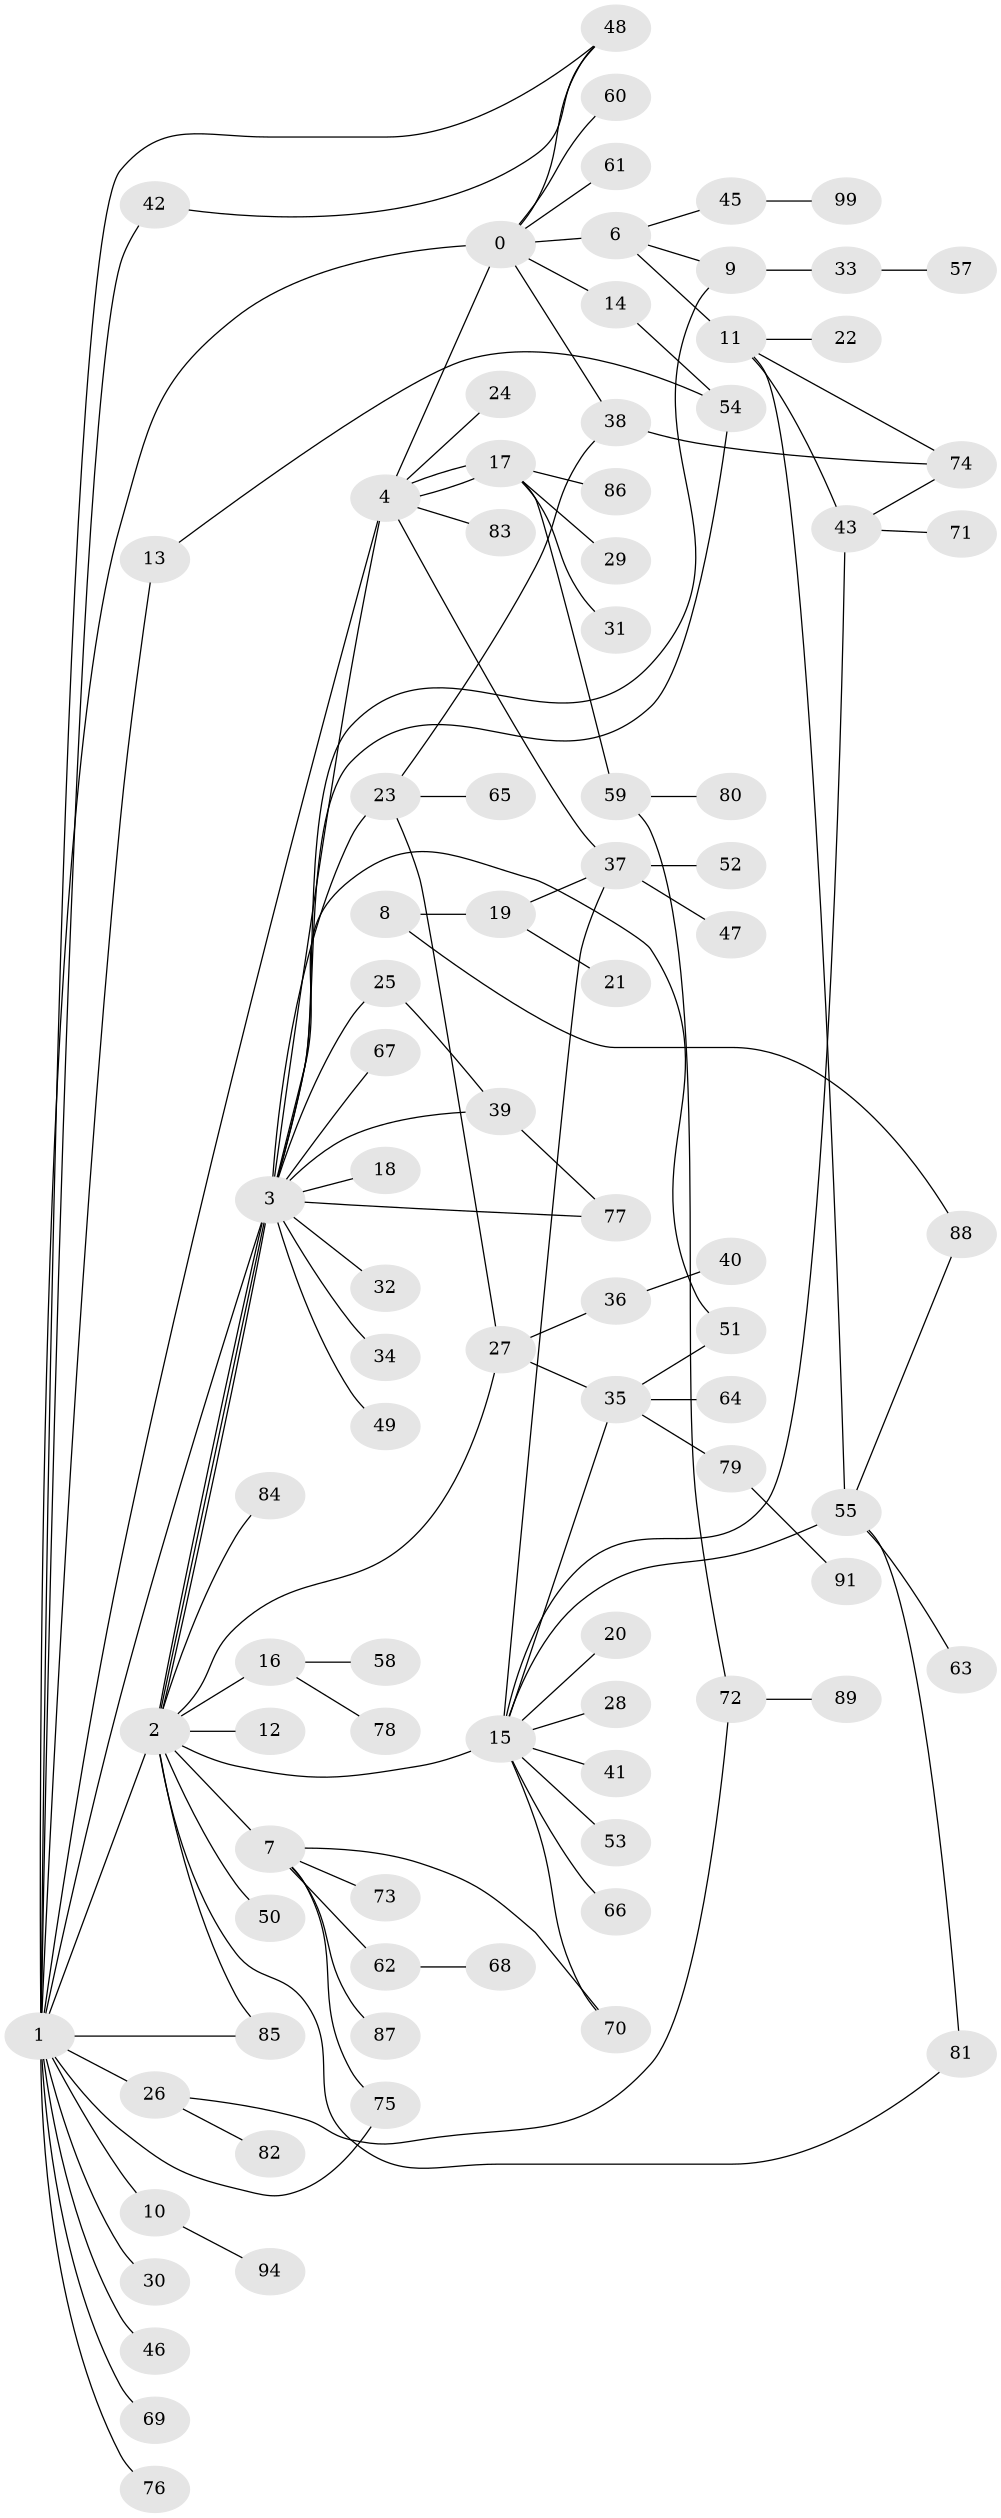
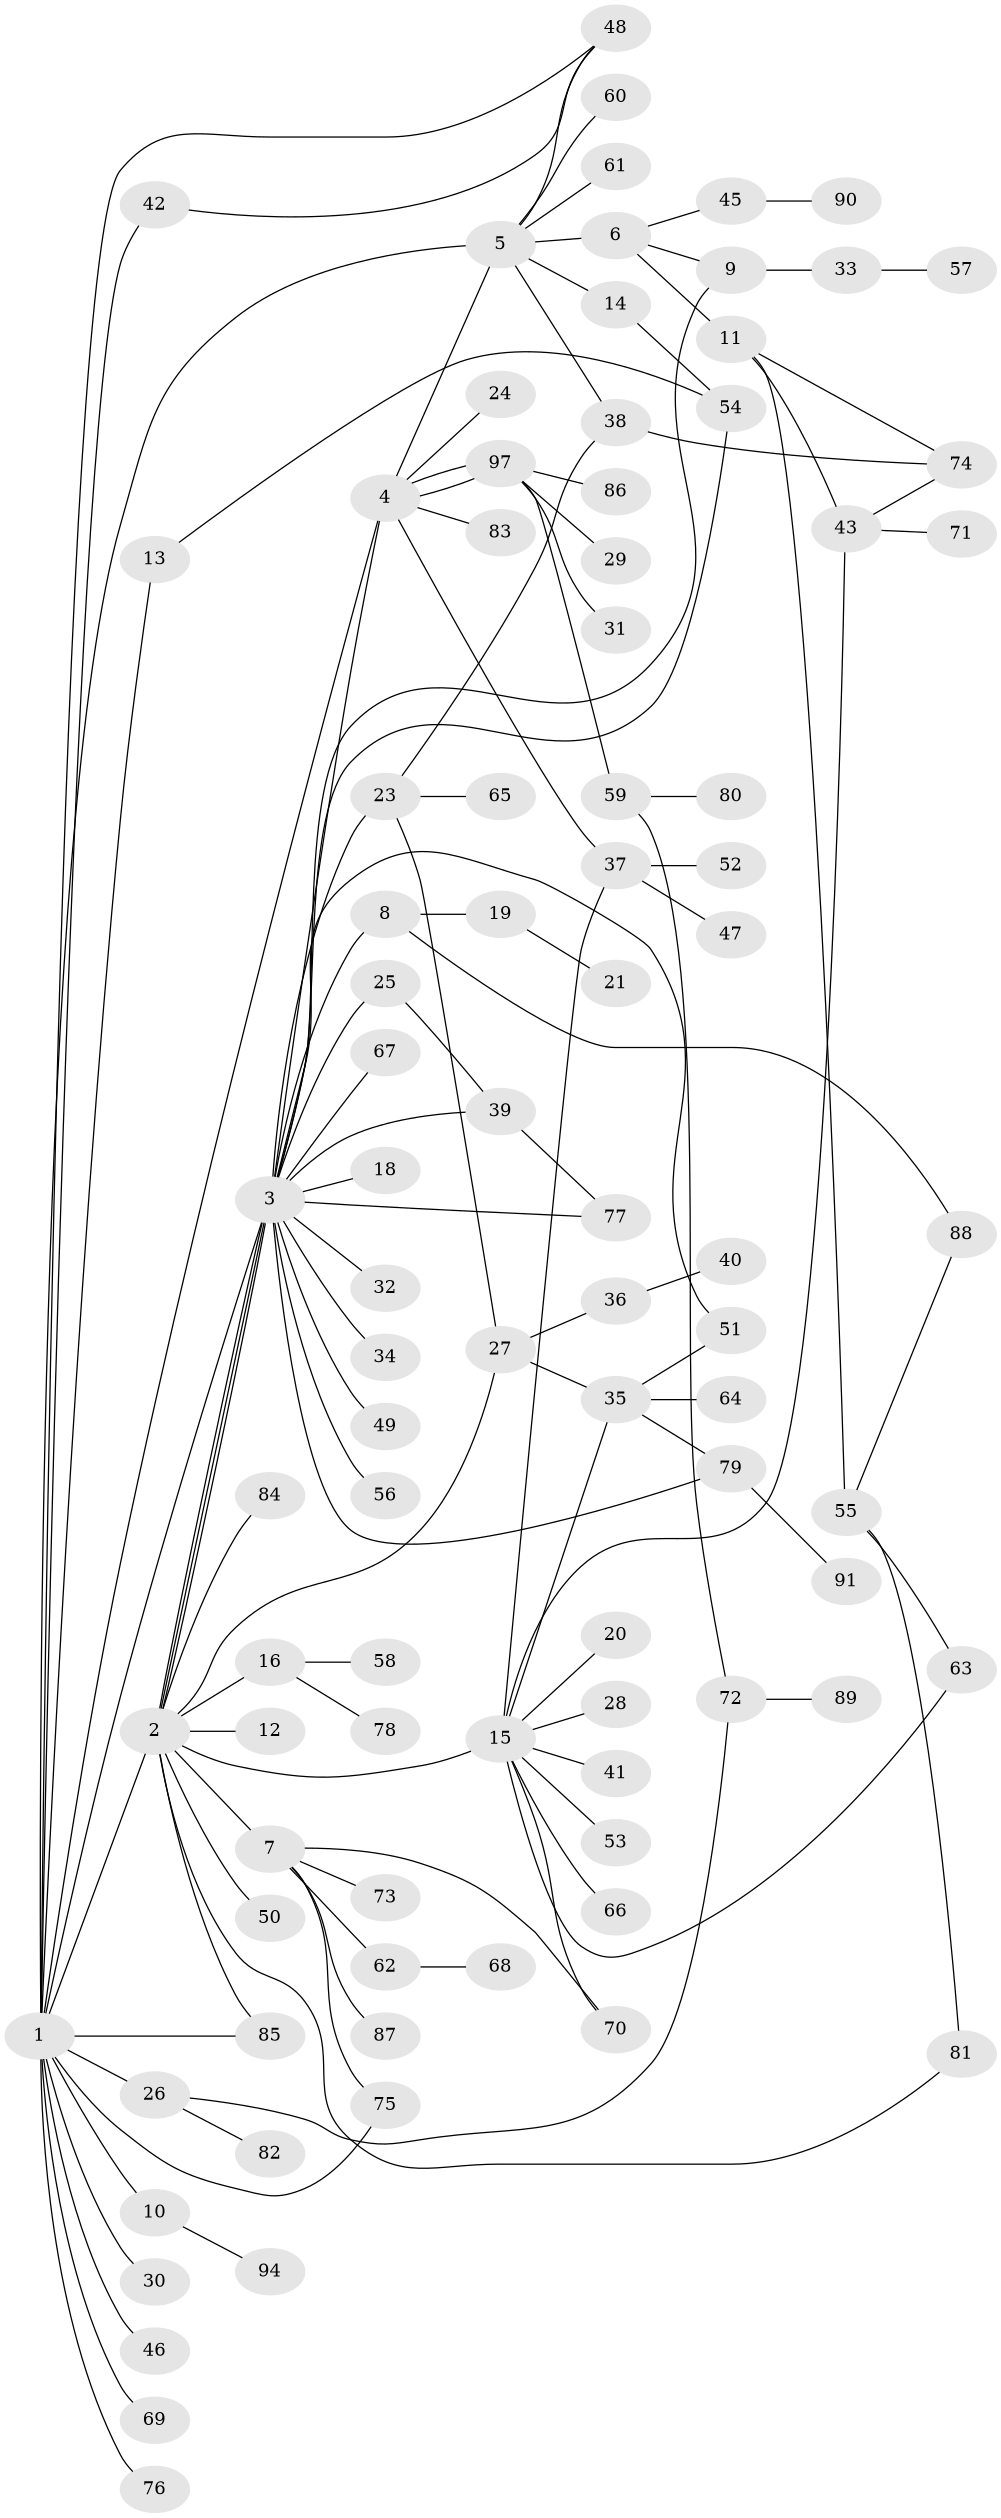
node "99": label "99" -> "90"
node "0": label "0" -> "5"
node "22": removed
node "17": label "17" -> "97"
edge "37" -- "19": removed
edge "8" -- "3": added
node "56": added
edge "3" -- "79": added
edge "55" -- "15": now "63" -- "15"
